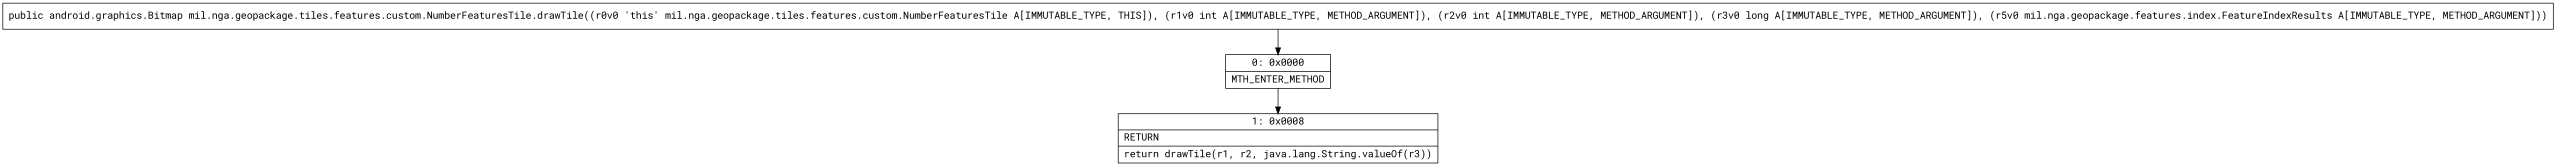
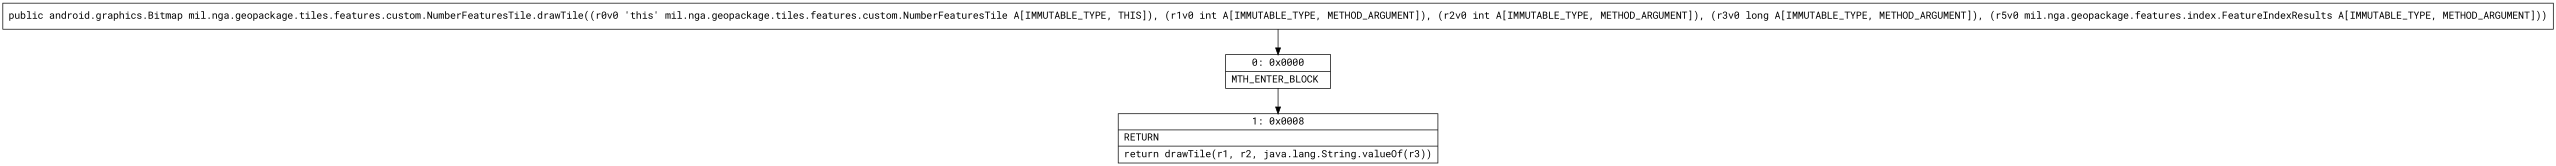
node "0: 0x0000": text "MTH_ENTER_METHOD" -> "MTH_ENTER_BLOCK"
